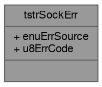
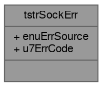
node "tstrSockErr": text "+ u8ErrCode" -> "+ u7ErrCode"
